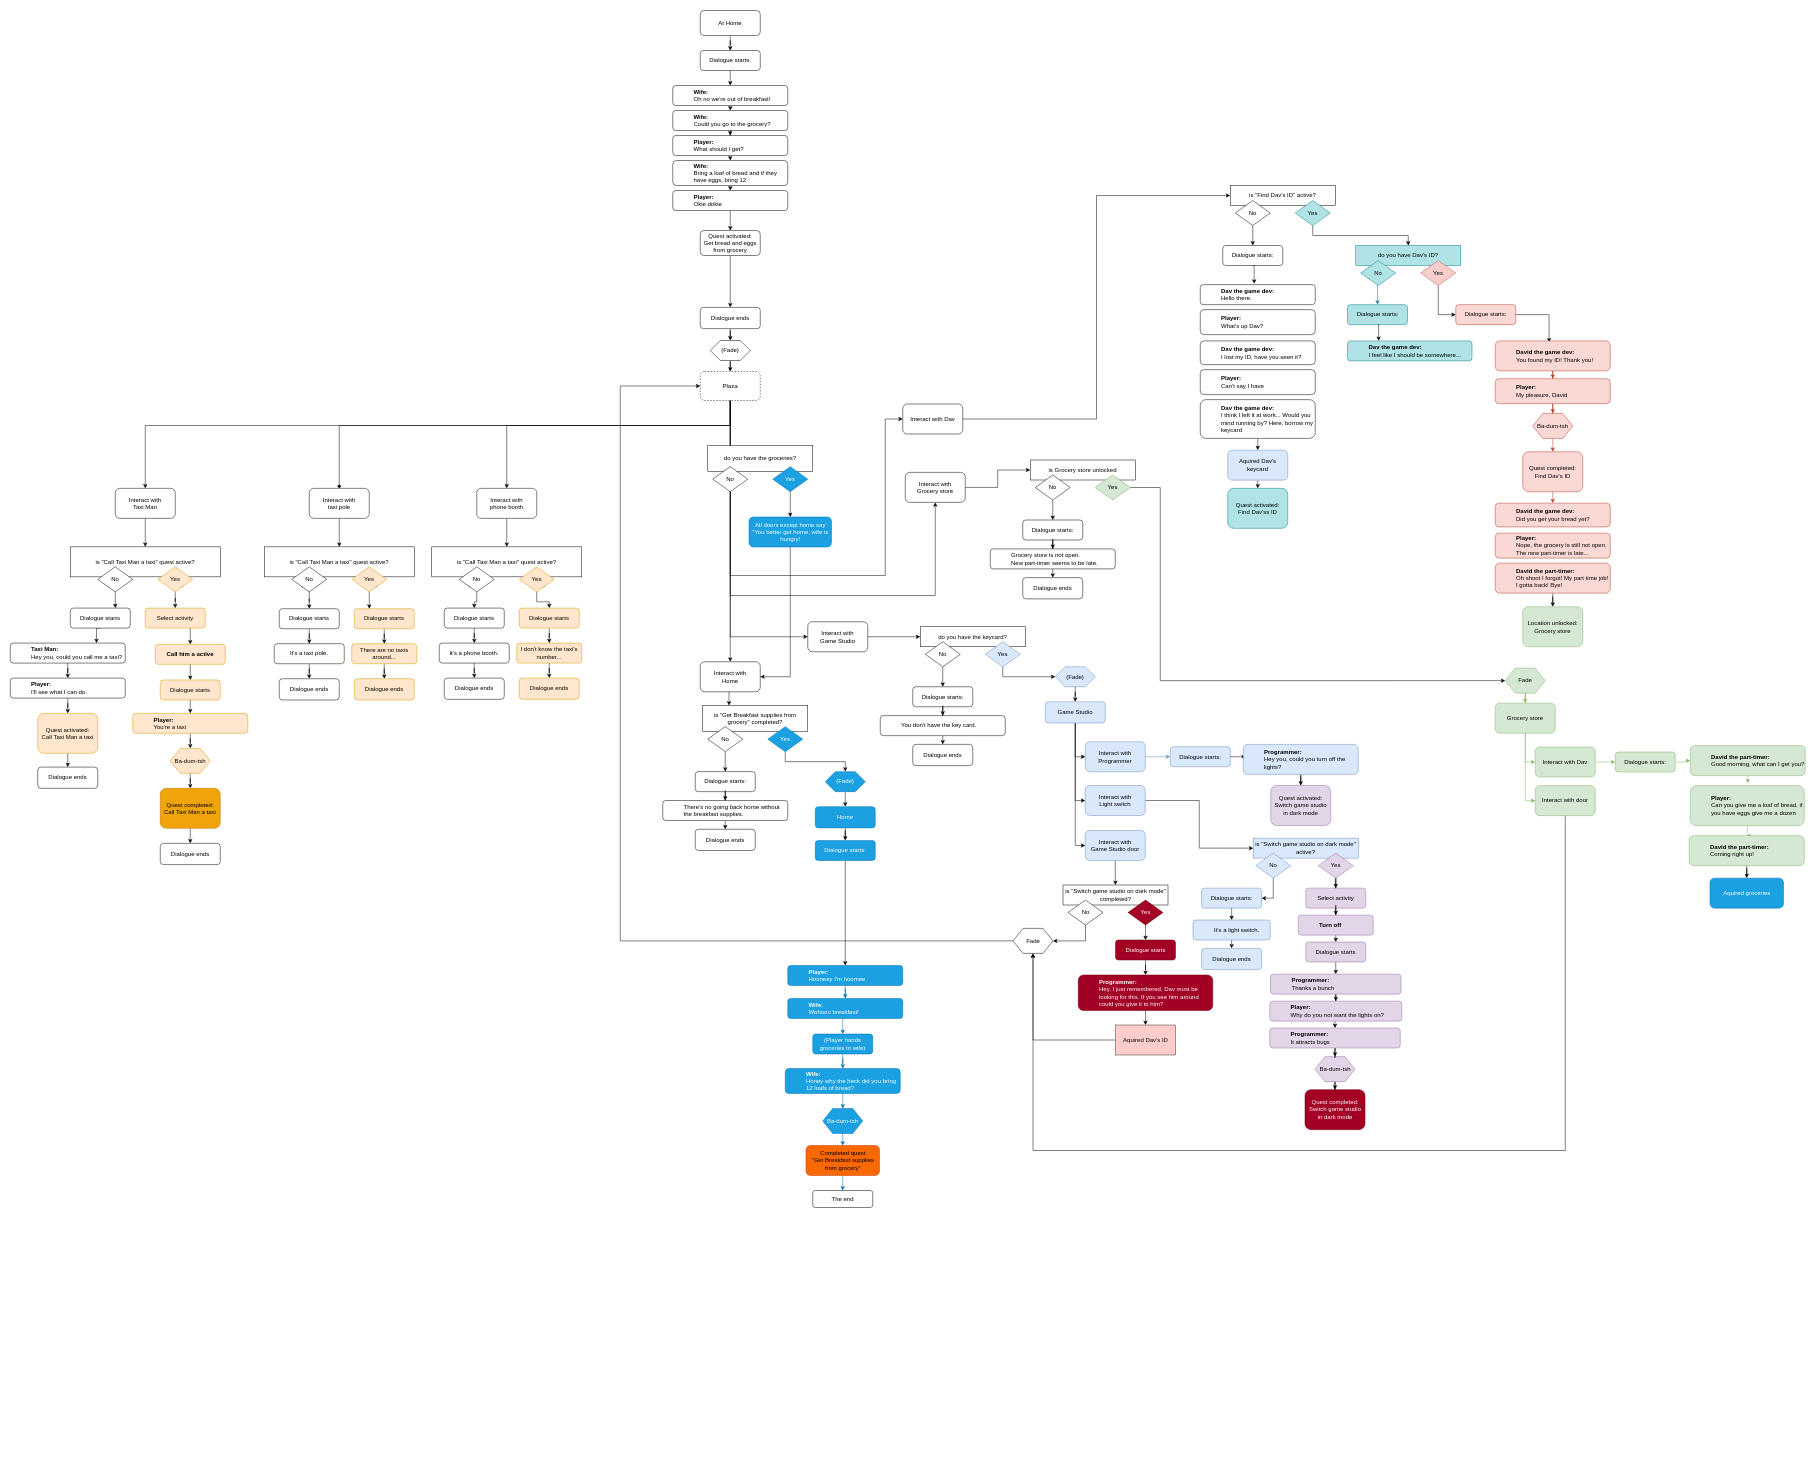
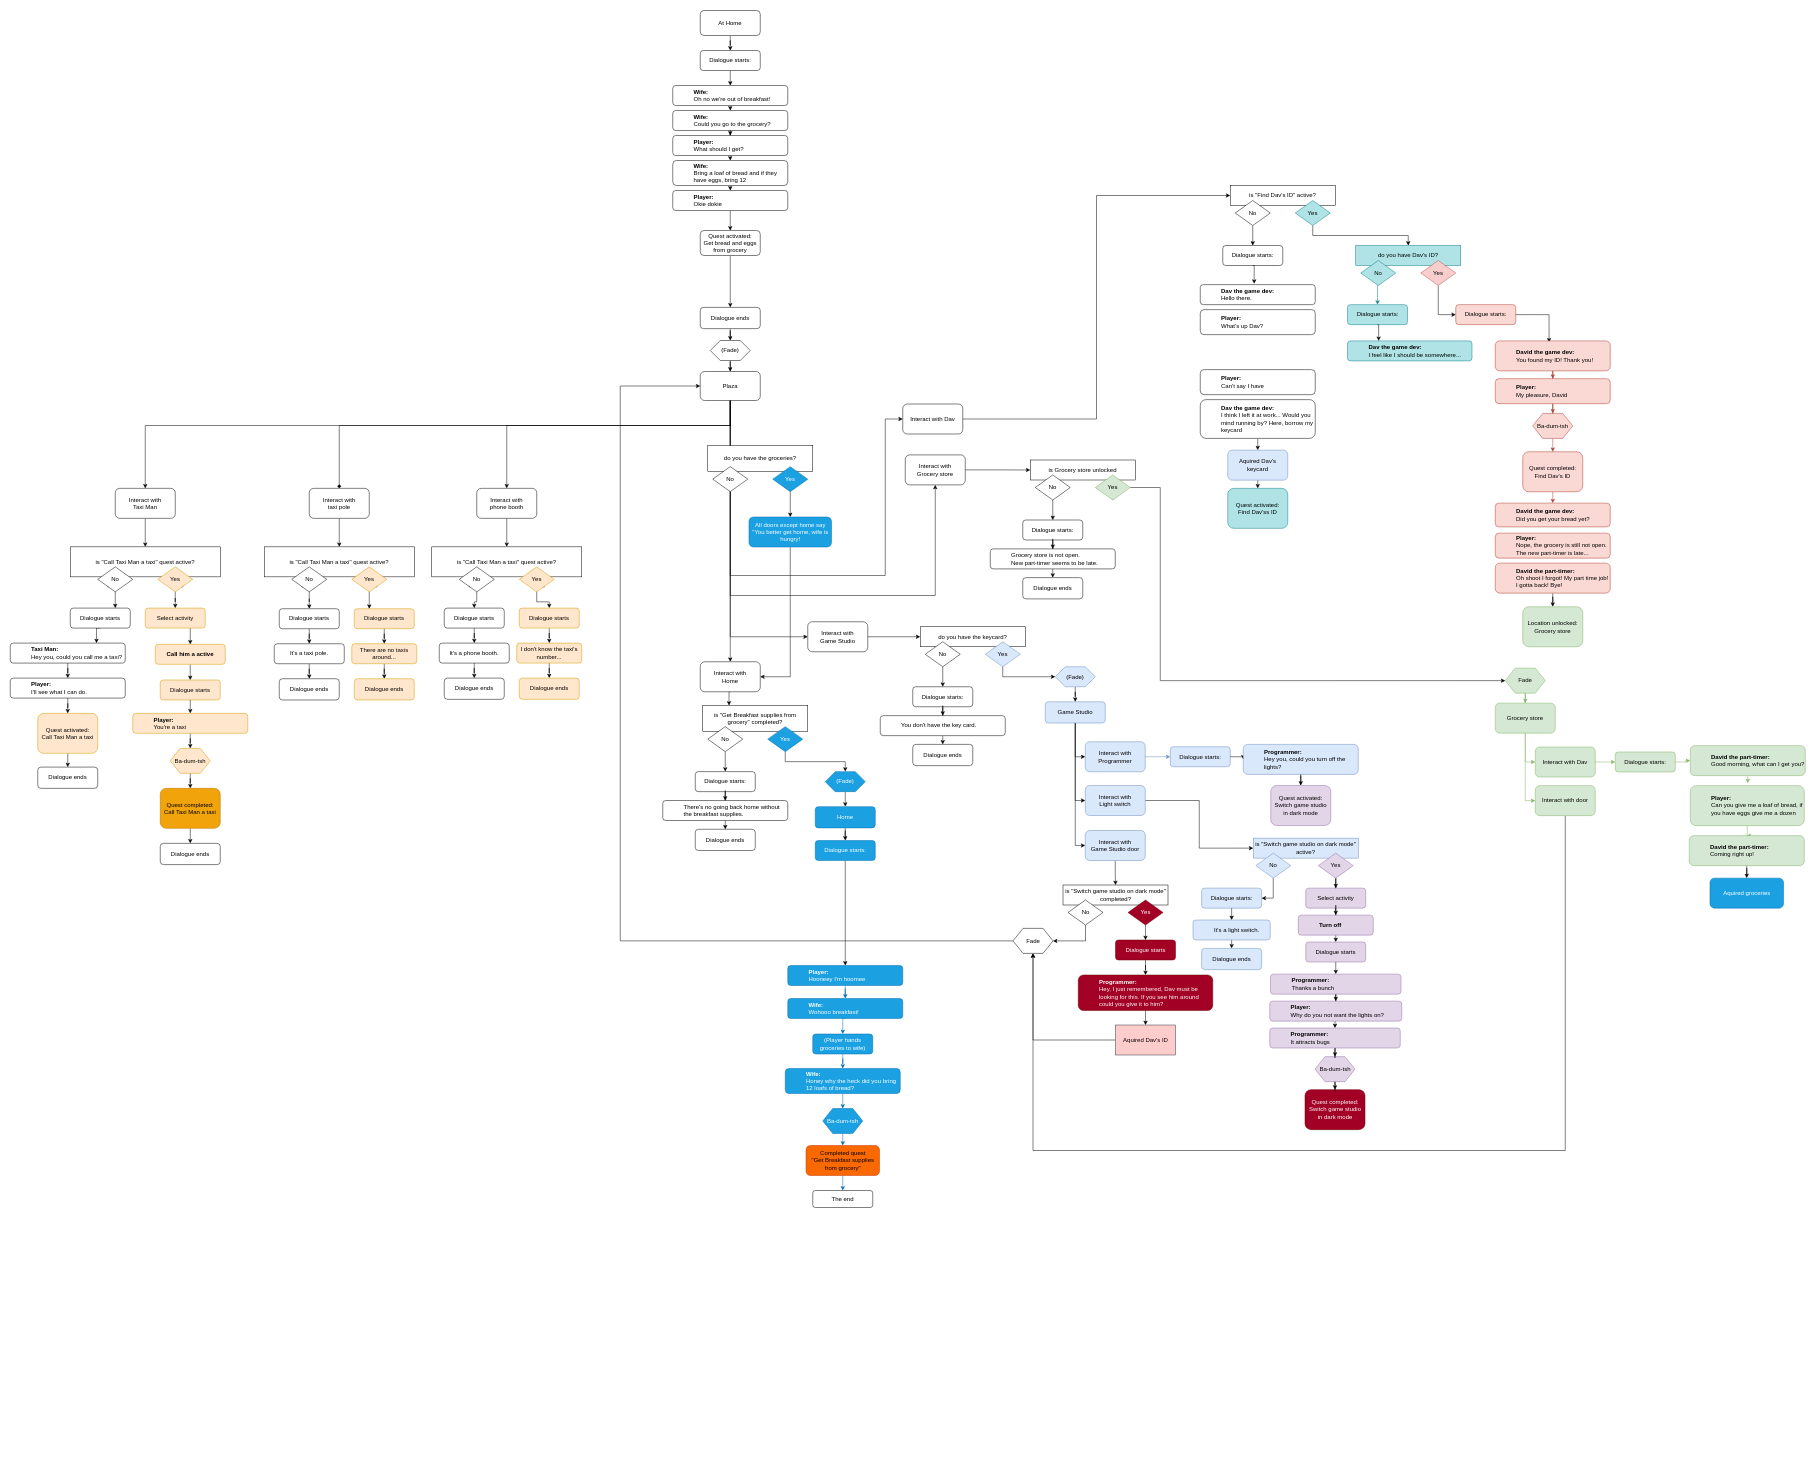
node "Dav the game dev: I lost my ID, have you seen it?": removed
node "Plaza": style dashed -> solid
node "Interact with Grocery store": moved (935, 487) -> (935, 470)
